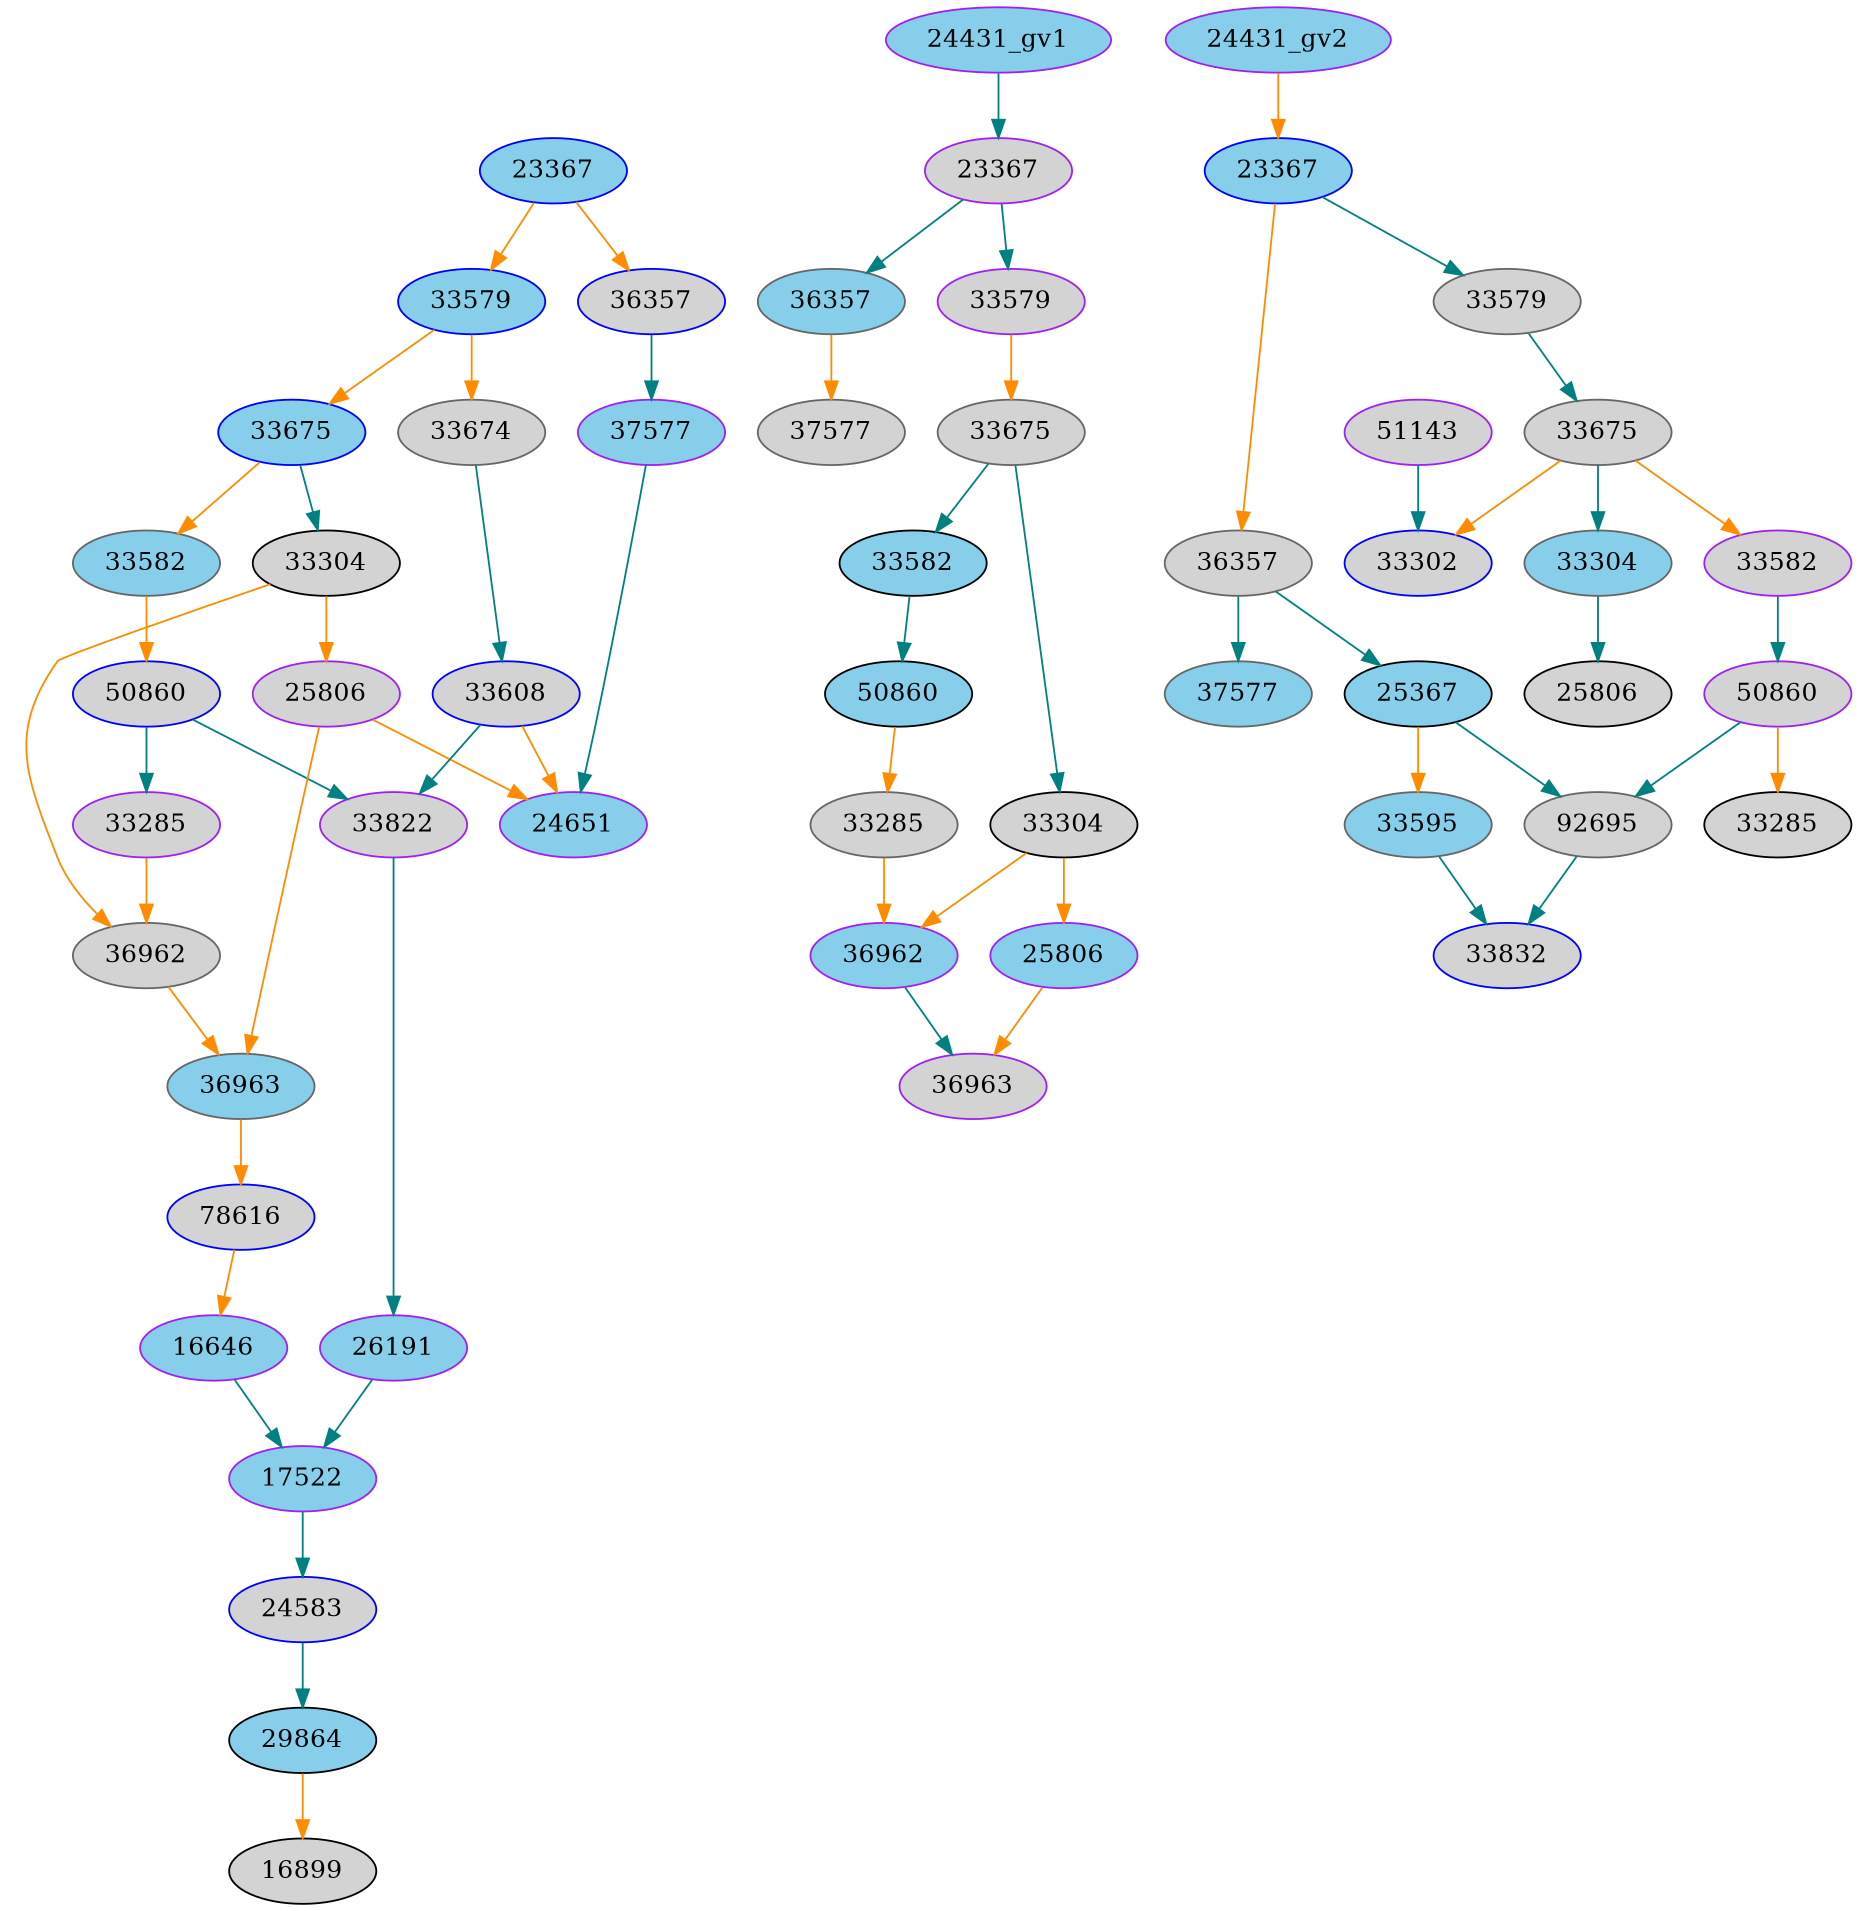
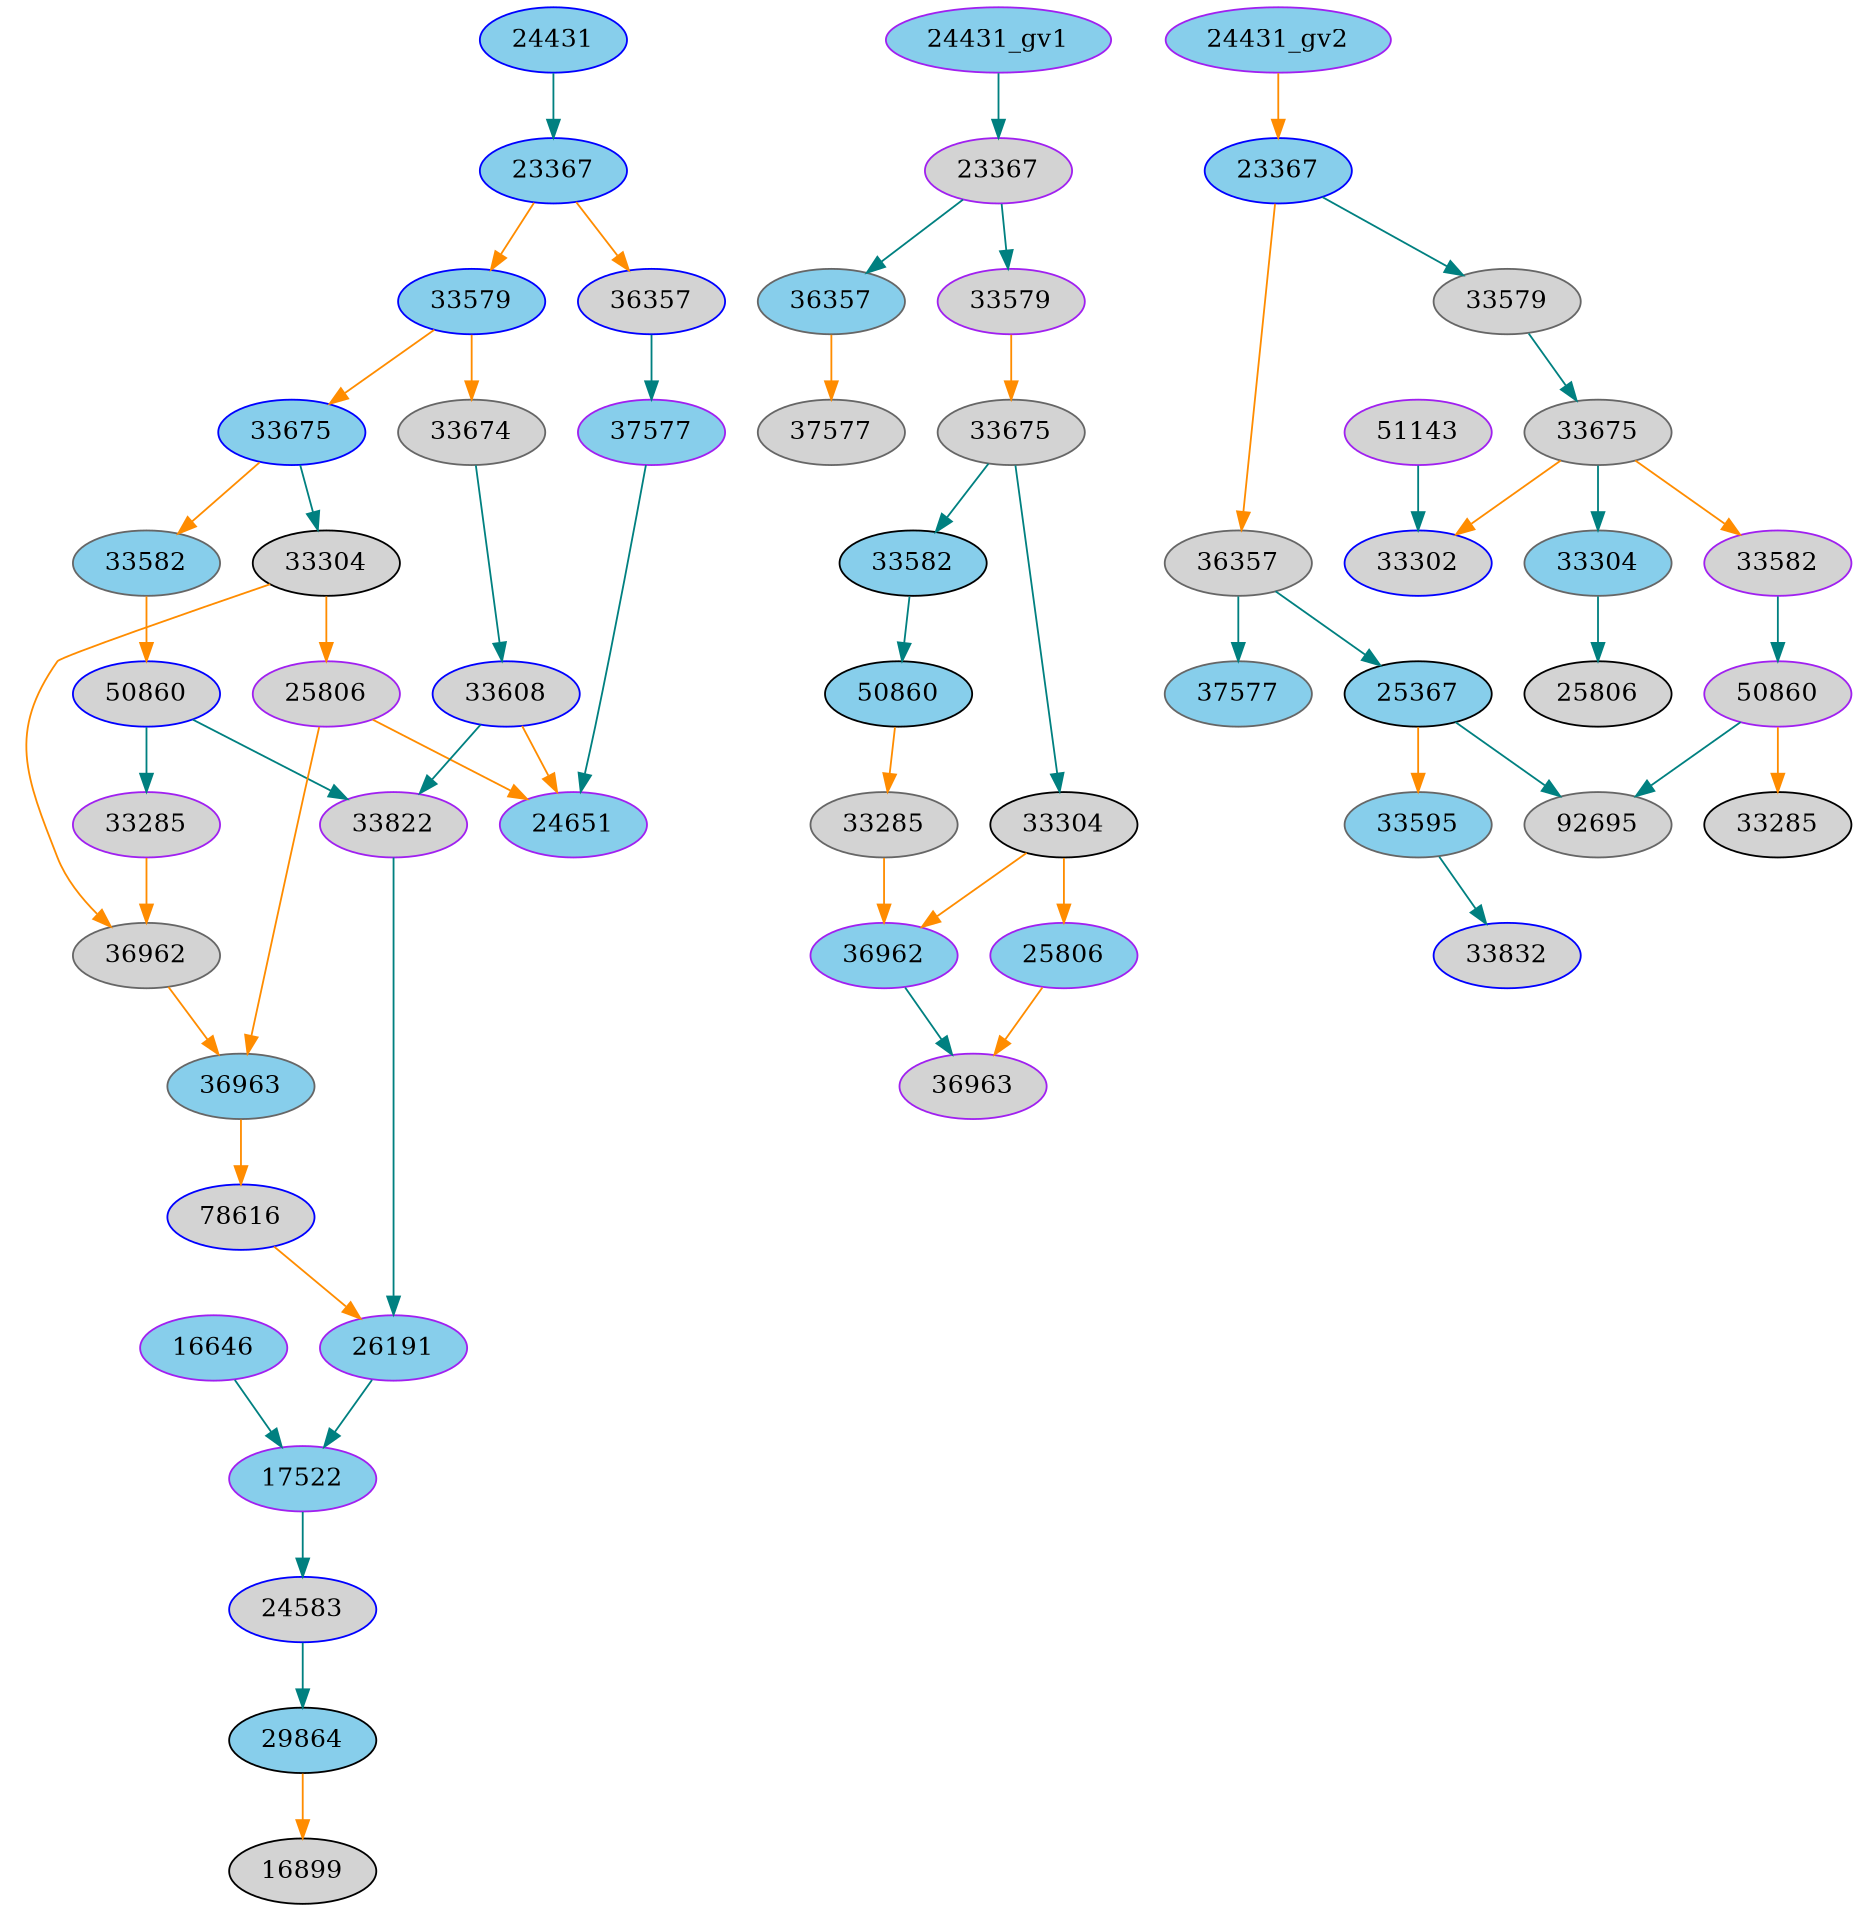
node "24431": added
edge "92695" -> "33832": removed
edge "78616" -> "16646": now "78616" -> "26191"
